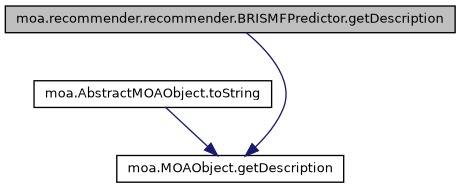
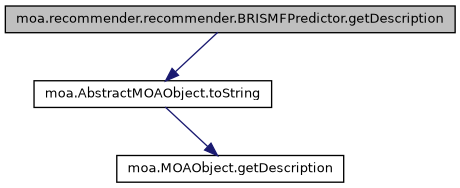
edge "moa.recommender.recommender.BRISMFPredictor.getDescription" -> "moa.MOAObject.getDescription": now "moa.recommender.recommender.BRISMFPredictor.getDescription" -> "moa.AbstractMOAObject.toString"
